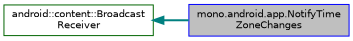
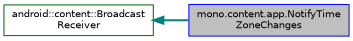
node "mono.android.app.NotifyTime ZoneChanges": label "mono.android.app.NotifyTime ZoneChanges" -> "mono.content.app.NotifyTime ZoneChanges"
